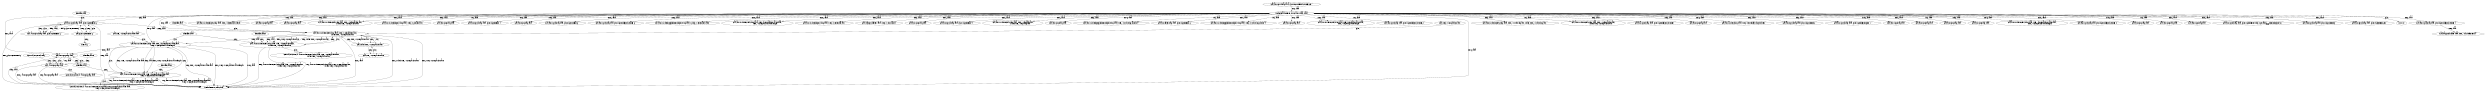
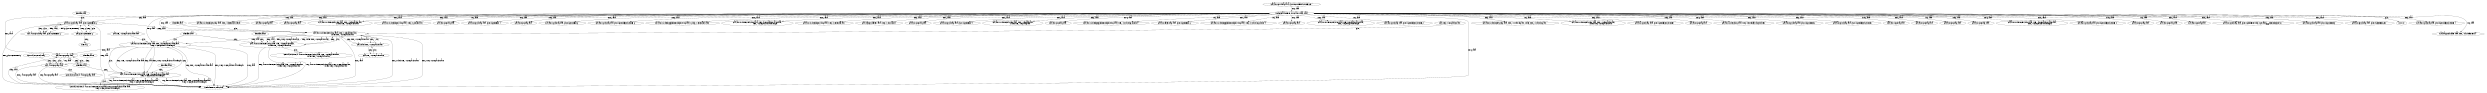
node "(Call,asn1_push_tag(data, ASN1_CONTEXT_AND(1)))": label "(Call,asn1_push_tag(data, ASN1_CONTEXT_AND(1)))" -> "(Call,asn1_push_tag(data, ASN1_CONTEXT_SIMPLE(1)))"
edge "(Call,asn1_push_tag(data, ASN1_CONTEXT_SIMPLE(4)))" -> "(Call,ldap_push_filter(data, tree->u.list.elements[i]))": now "(MethodParameterIn,struct asn1_data *data)" -> "(Call,ldap_push_filter(data, tree->u.list.elements[i]))"
